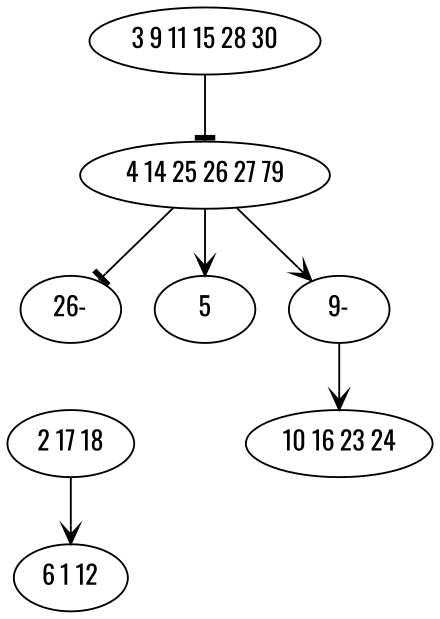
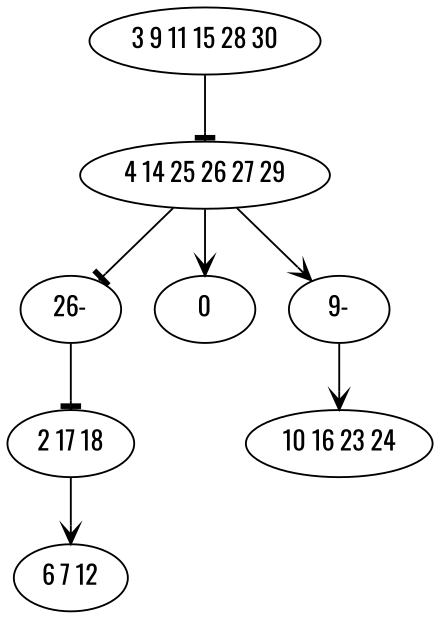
node "4 14 25 26 27 79": label "4 14 25 26 27 79" -> "4 14 25 26 27 29"
node "5": label "5" -> "0"
edge "26-" -> "2 17 18": added
node "6 1 12": label "6 1 12" -> "6 7 12"
